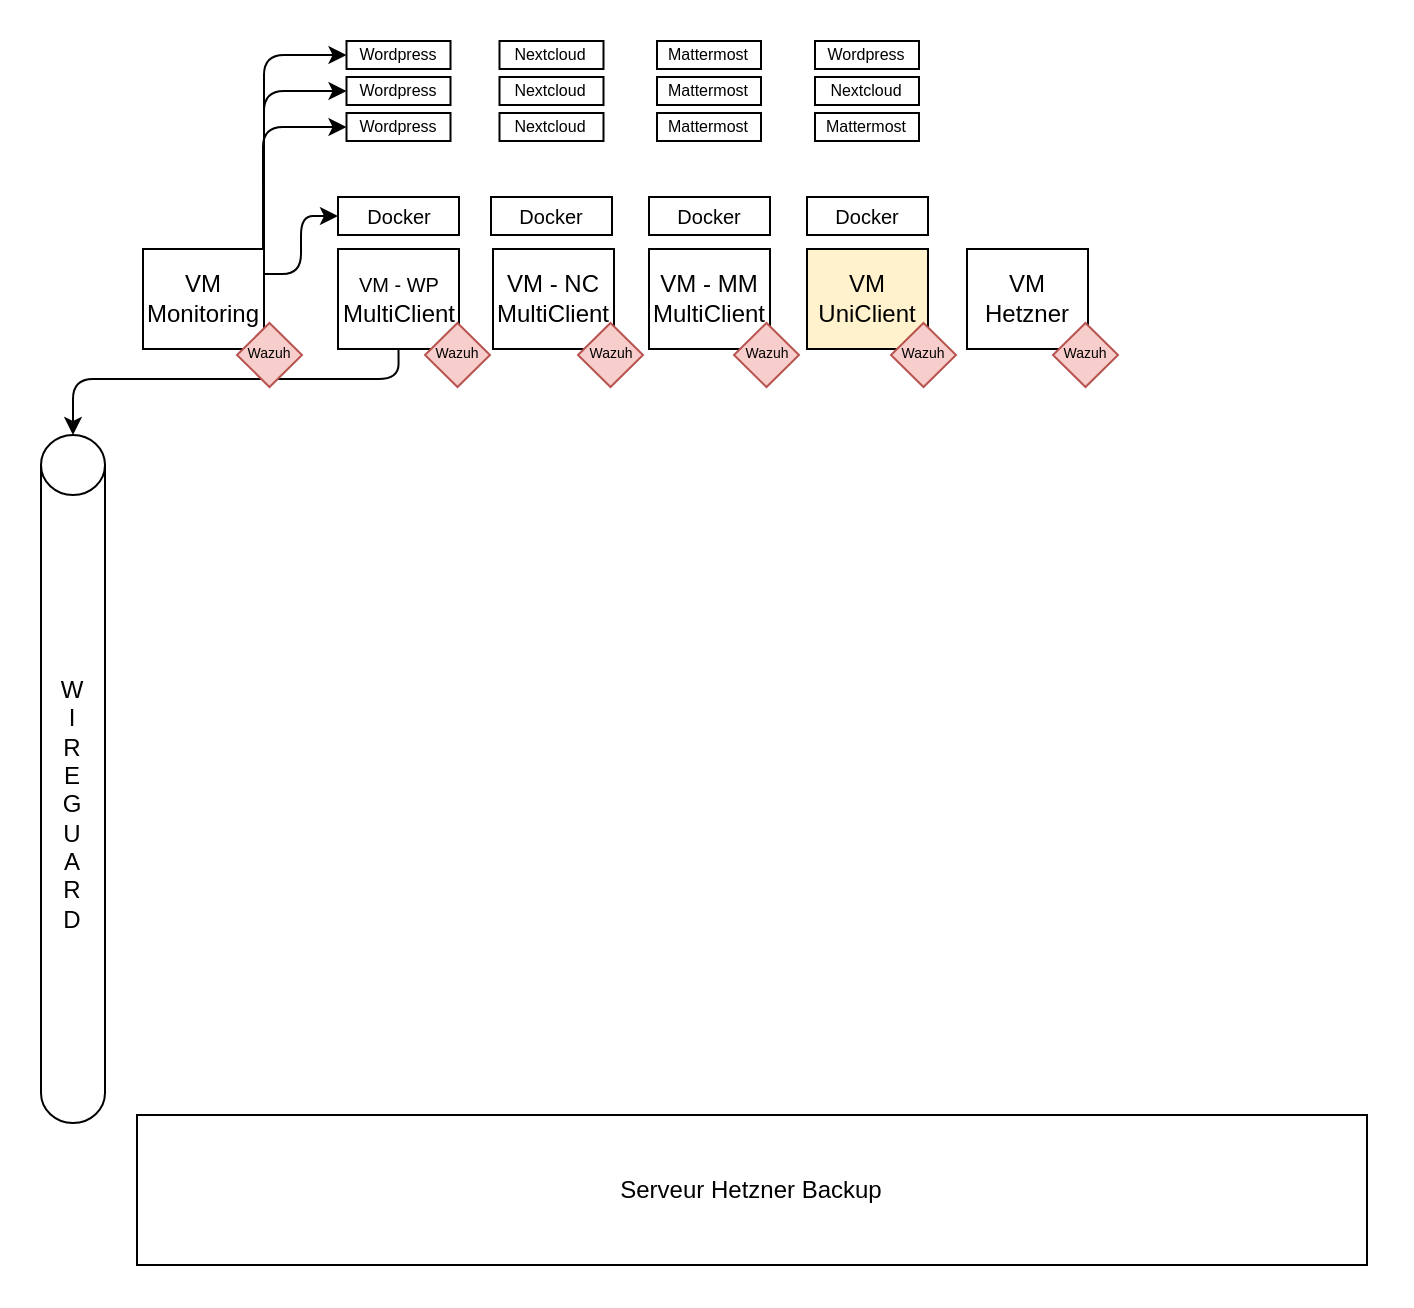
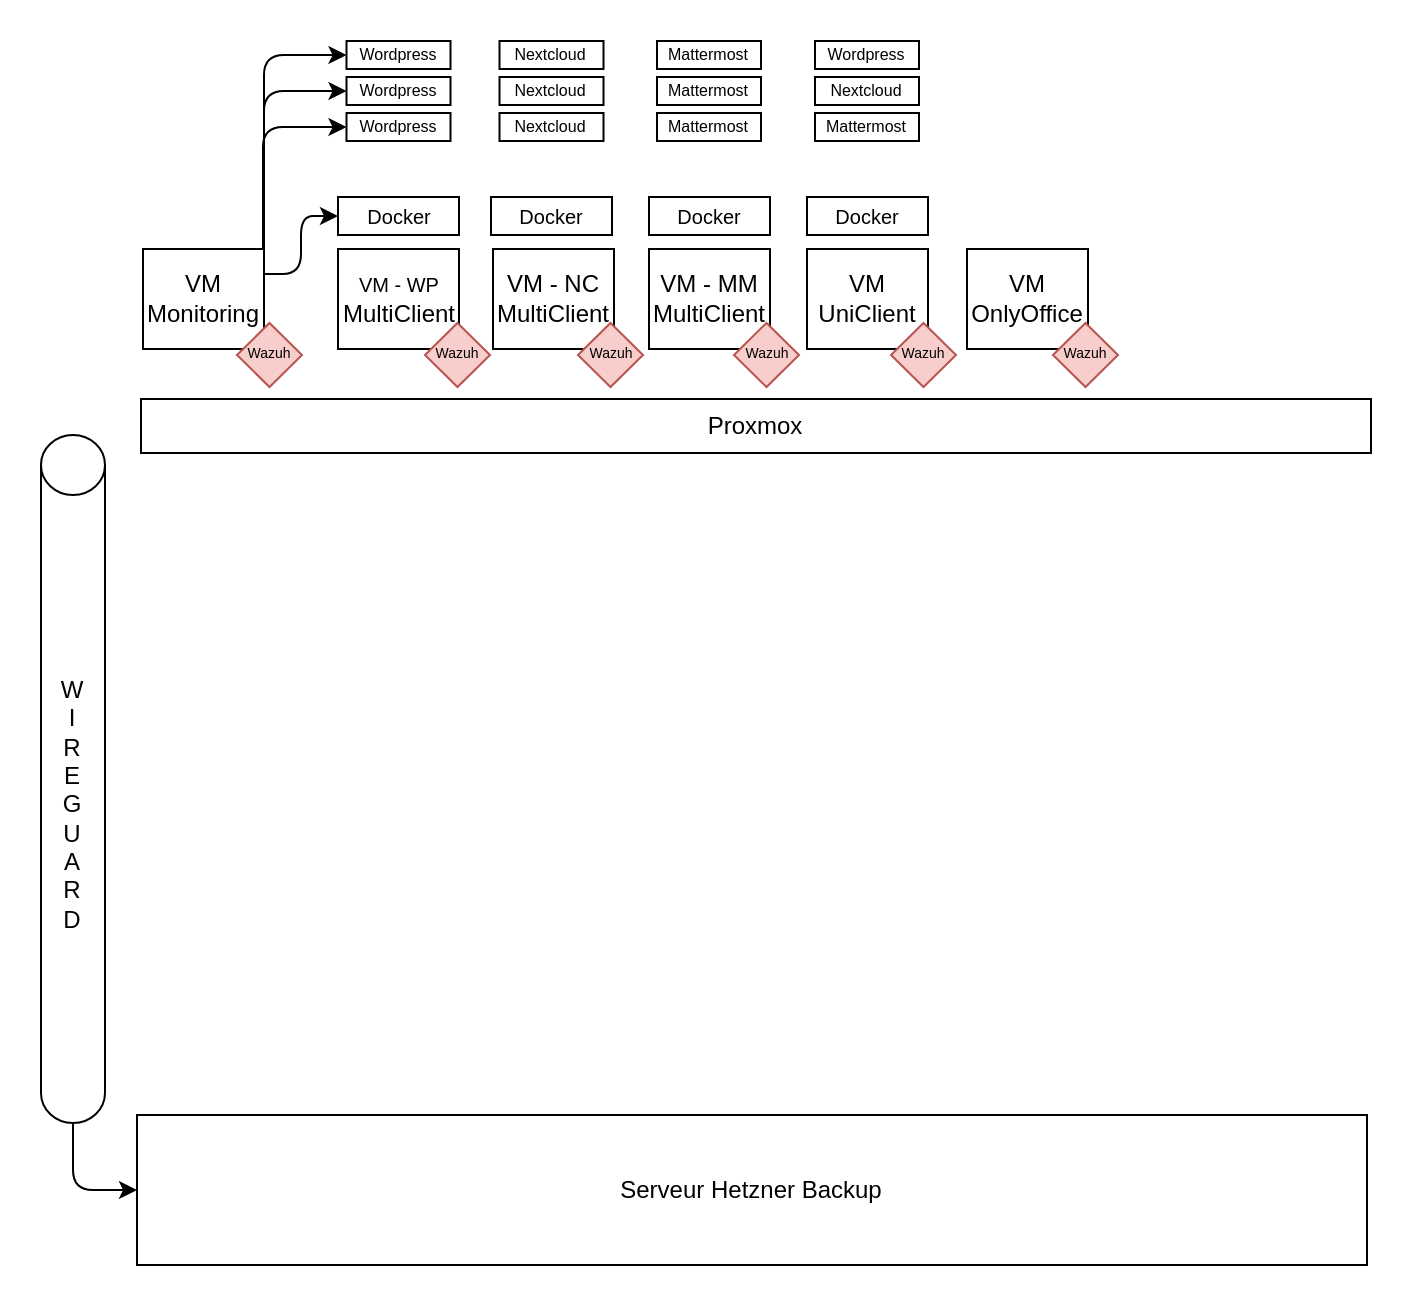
node "VM UniClient": fillcolor #fff2cc -> #ffffff
node "VM Hetzner": label "VM Hetzner" -> "VM OnlyOffice"
edge "VM - WP MultiClient" -> "W I R E G U A R D": removed
node "Proxmox": added
edge "W I R E G U A R D" -> "Serveur Hetzner Backup": added
